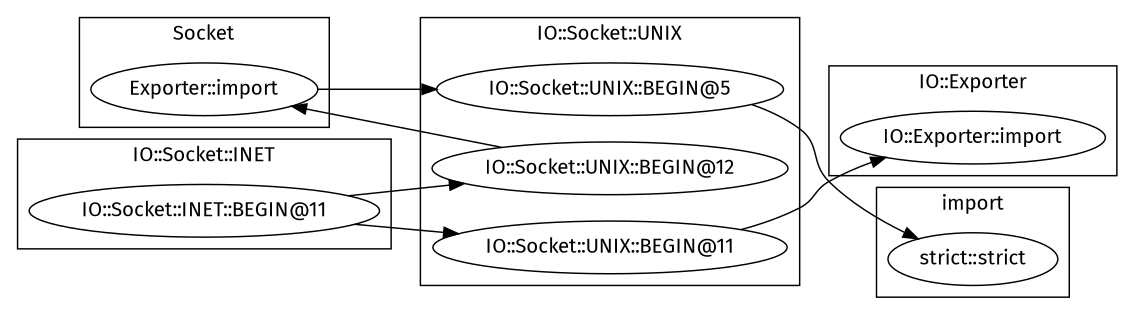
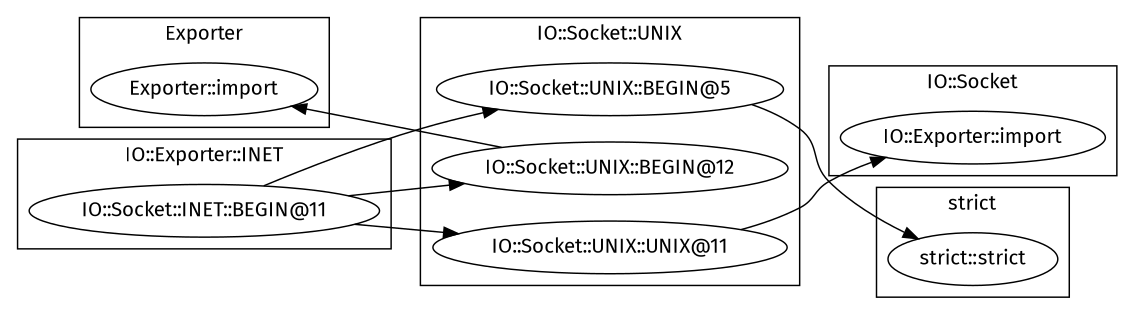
cluster "Socket": label "Socket" -> "Exporter"
cluster "IO::Exporter": label "IO::Exporter" -> "IO::Socket"
edge "Exporter::import" -> "IO::Socket::UNIX::BEGIN@5": now "IO::Socket::INET::BEGIN@11" -> "IO::Socket::UNIX::BEGIN@5"
cluster "IO::Socket::INET": label "IO::Socket::INET" -> "IO::Exporter::INET"
cluster "import": label "import" -> "strict"
node "IO::Socket::UNIX::BEGIN@11": label "IO::Socket::UNIX::BEGIN@11" -> "IO::Socket::UNIX::UNIX@11"
